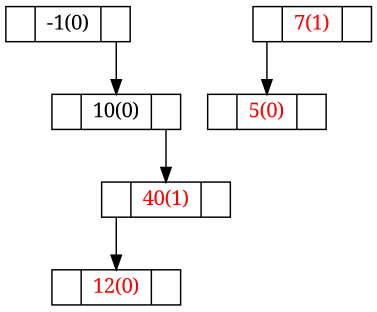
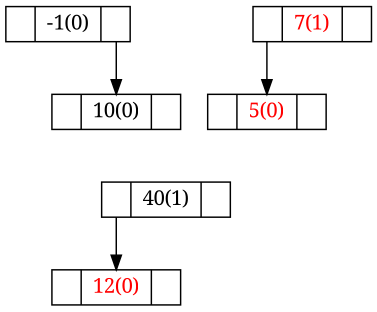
edge "10(0)" -> "40(1)": removed
node "40(1)": fontcolor red -> black
